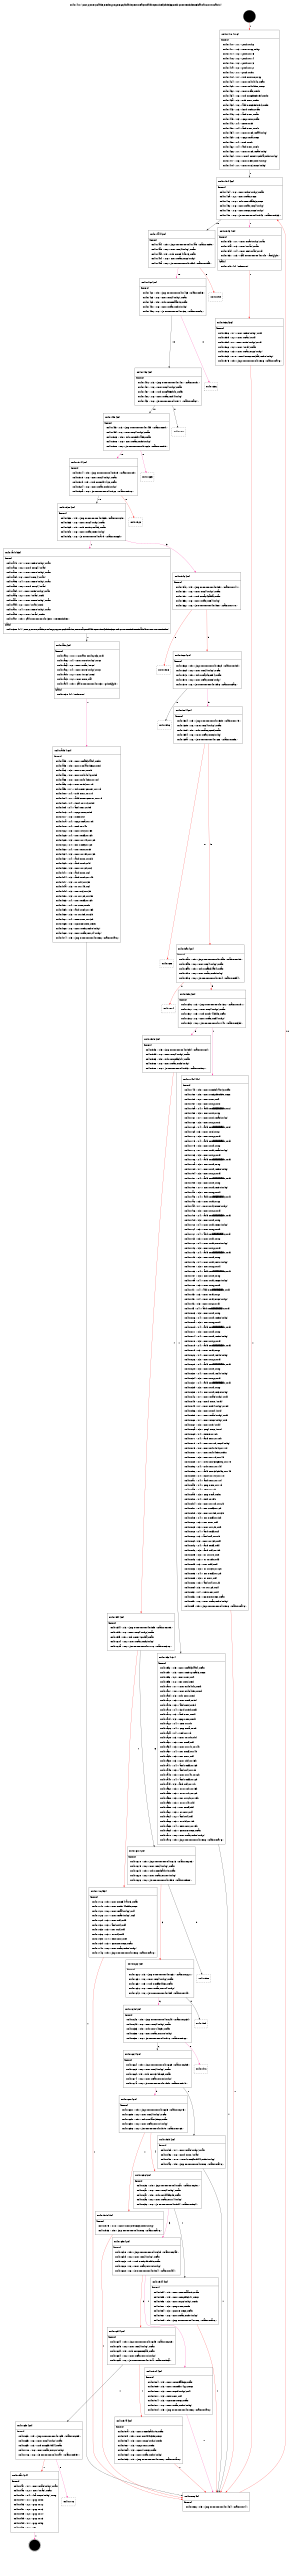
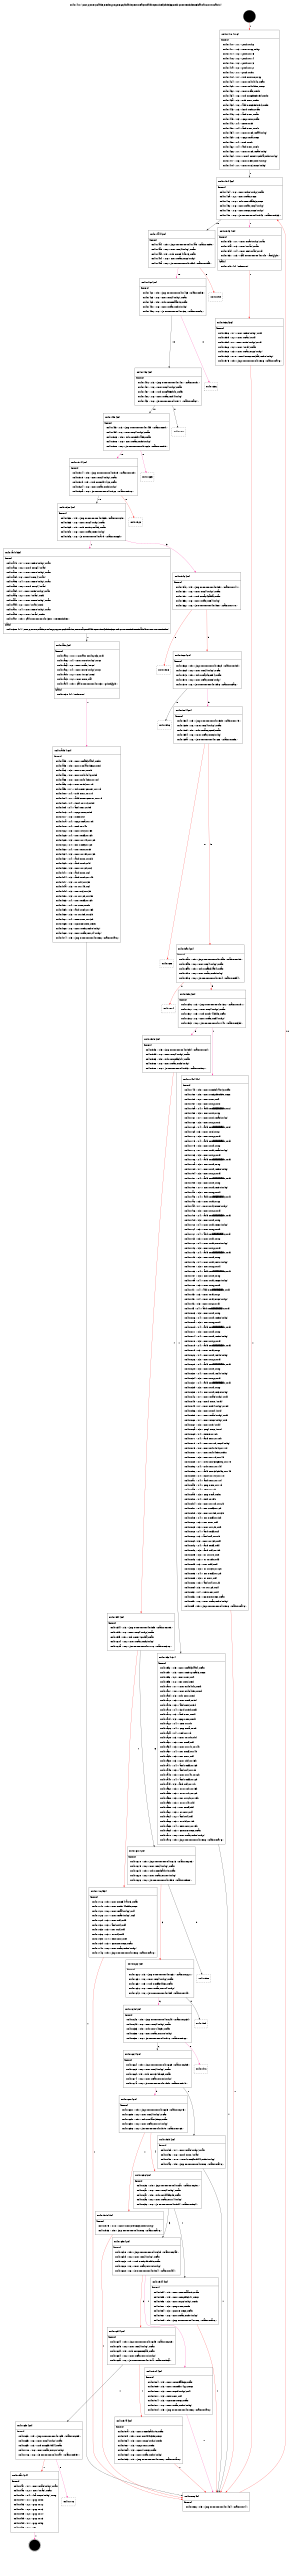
edge "0x40169c [28]" -> "0x4016b8 [28]": color deeppink -> black
